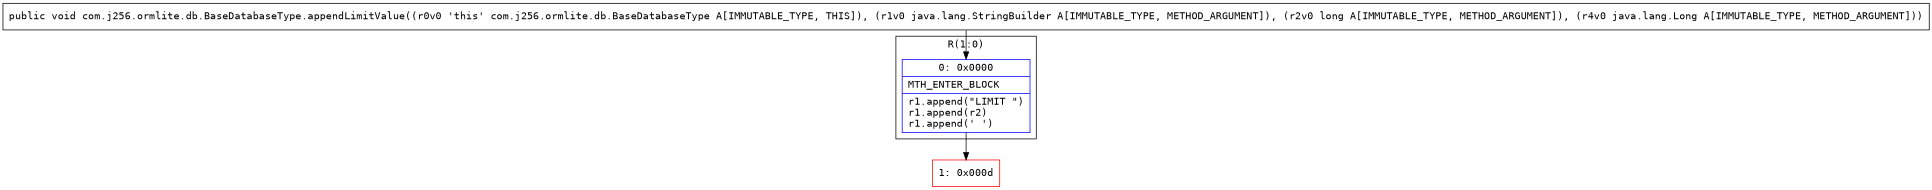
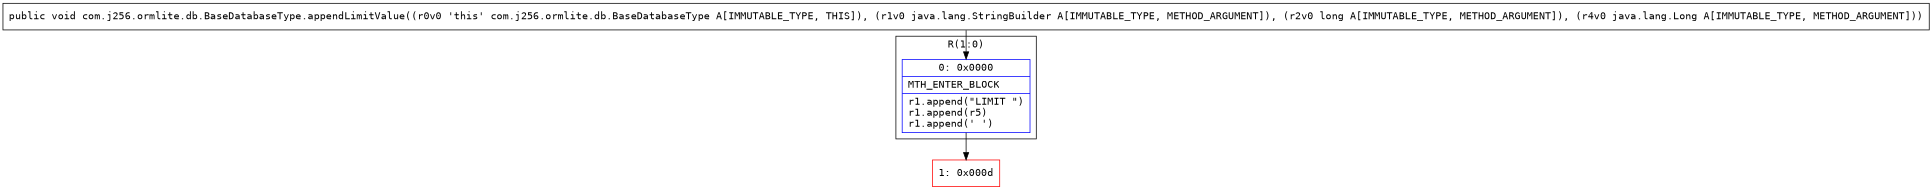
node "0: 0x0000": text "r1.append(r2)" -> "r1.append(r5)"
